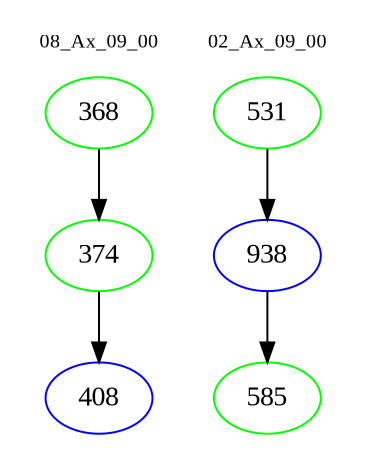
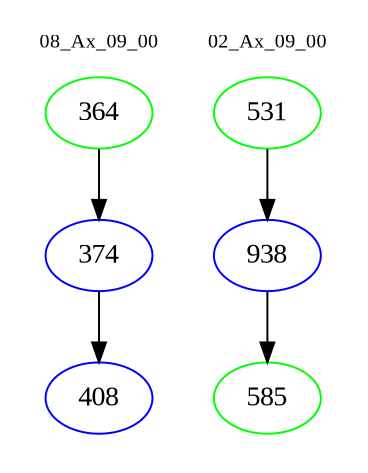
node "368": label "368" -> "364"
node "374": color green -> blue
